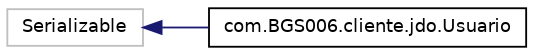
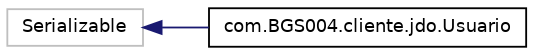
node "com.BGS006.cliente.jdo.Usuario": label "com.BGS006.cliente.jdo.Usuario" -> "com.BGS004.cliente.jdo.Usuario"
